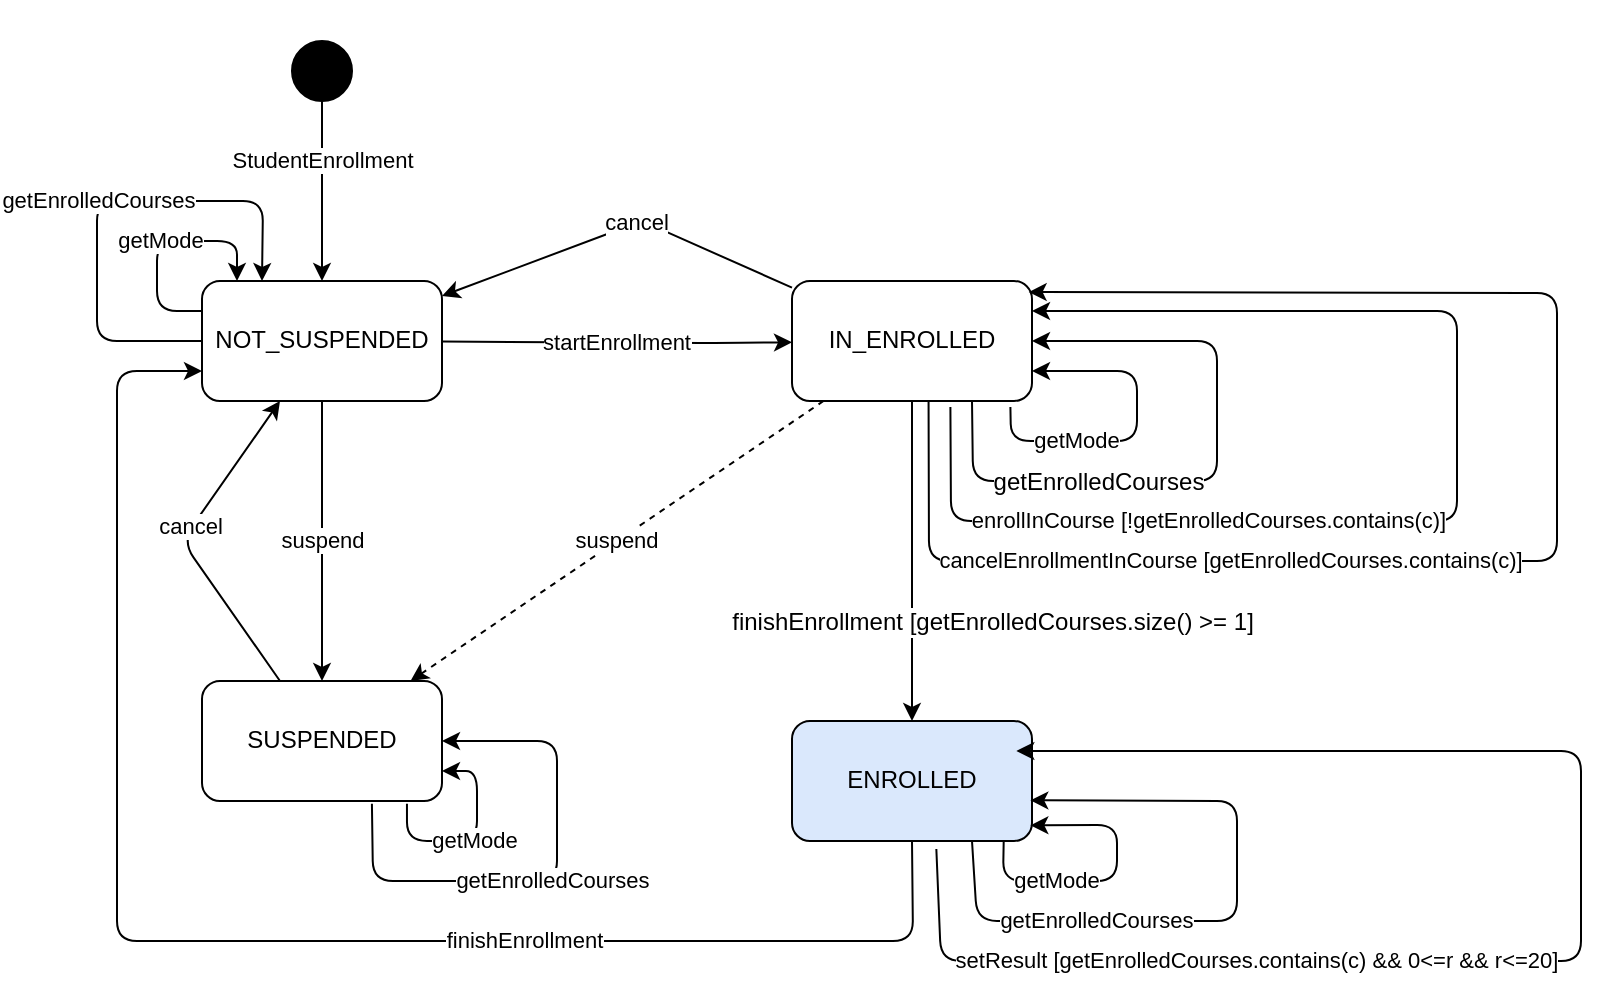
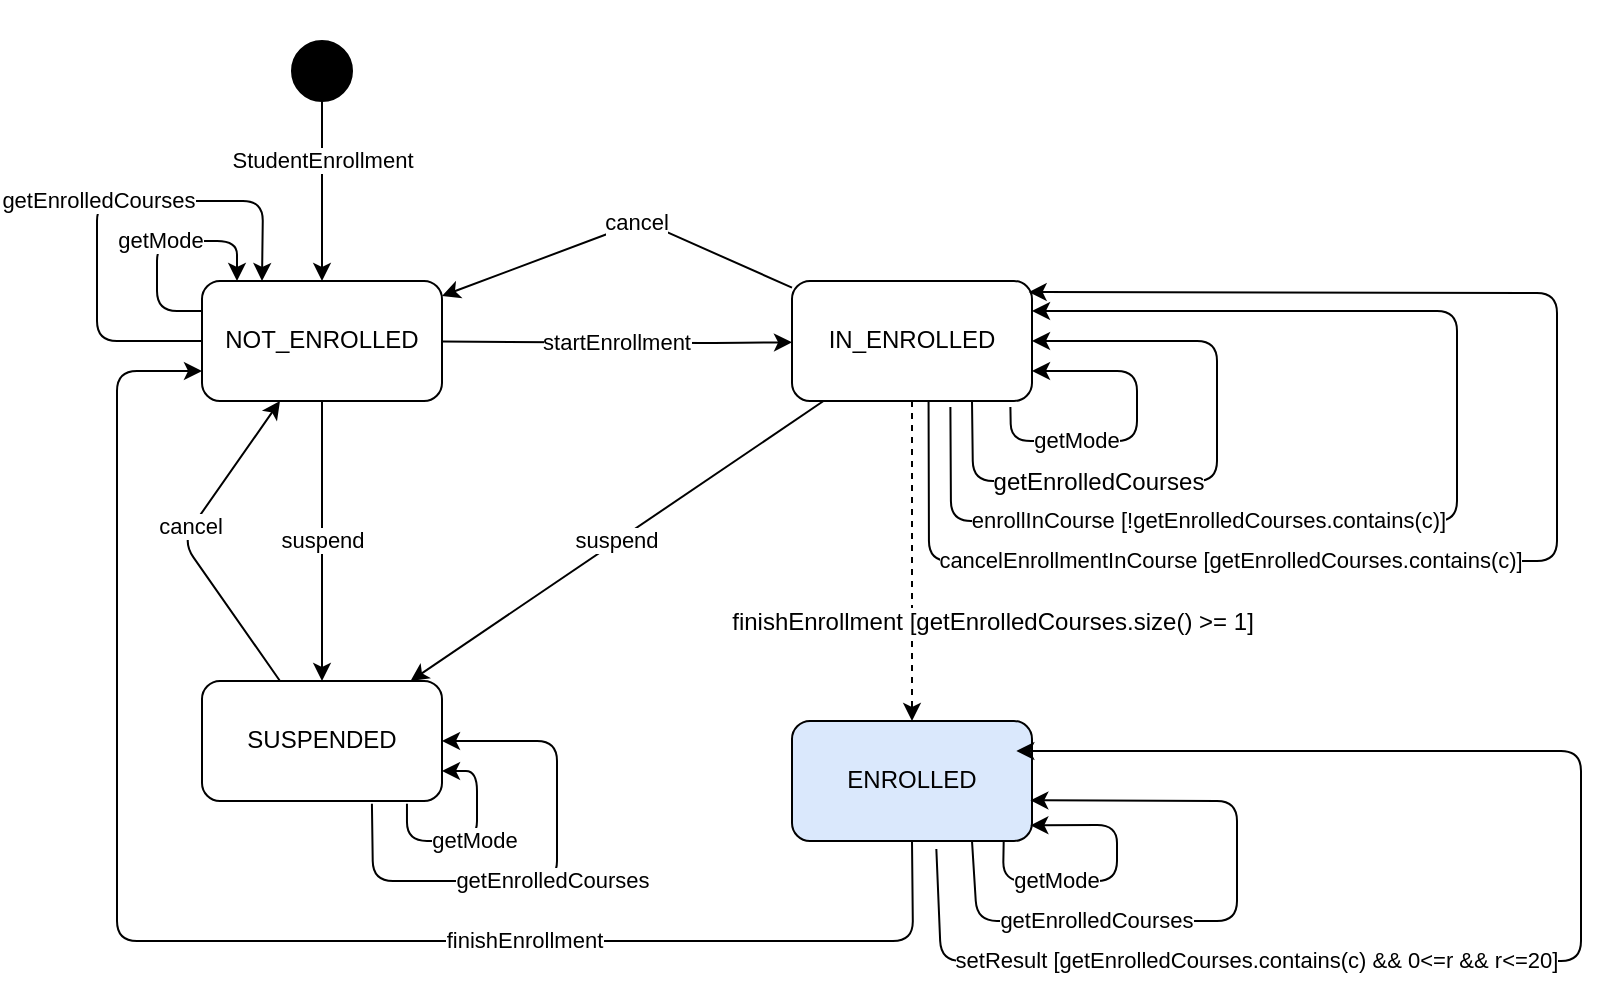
node "NOT_SUSPENDED": label "NOT_SUSPENDED" -> "NOT_ENROLLED"
edge "IN_ENROLLED" -> "SUSPENDED": style dashed -> solid
edge "IN_ENROLLED" -> "ENROLLED": style solid -> dashed
